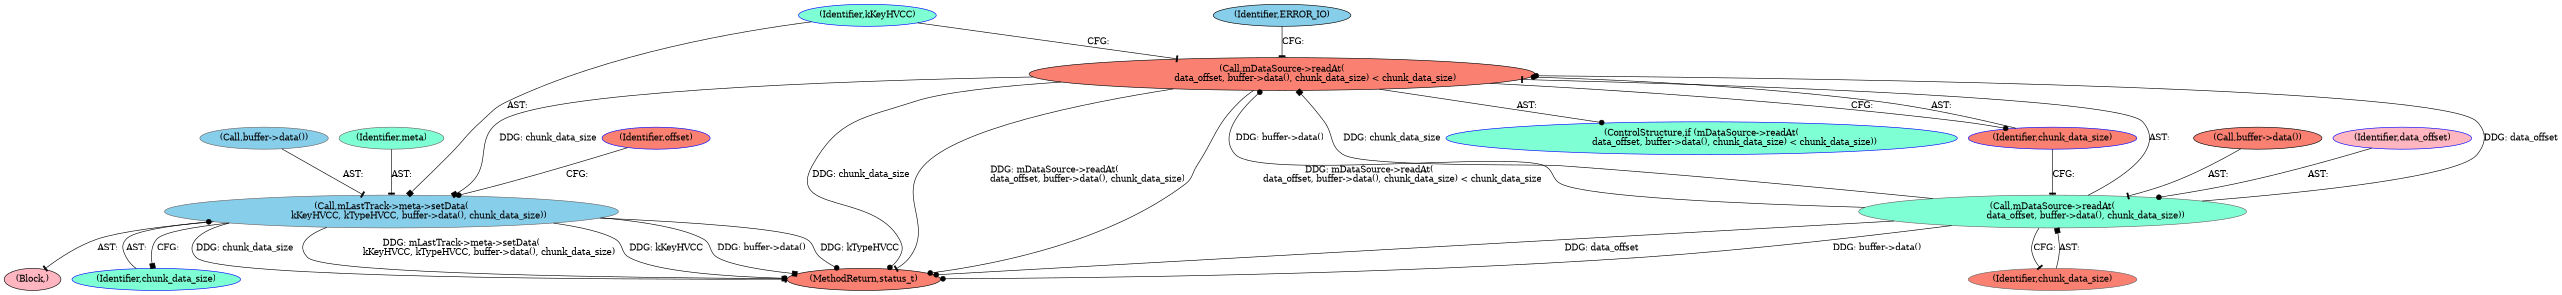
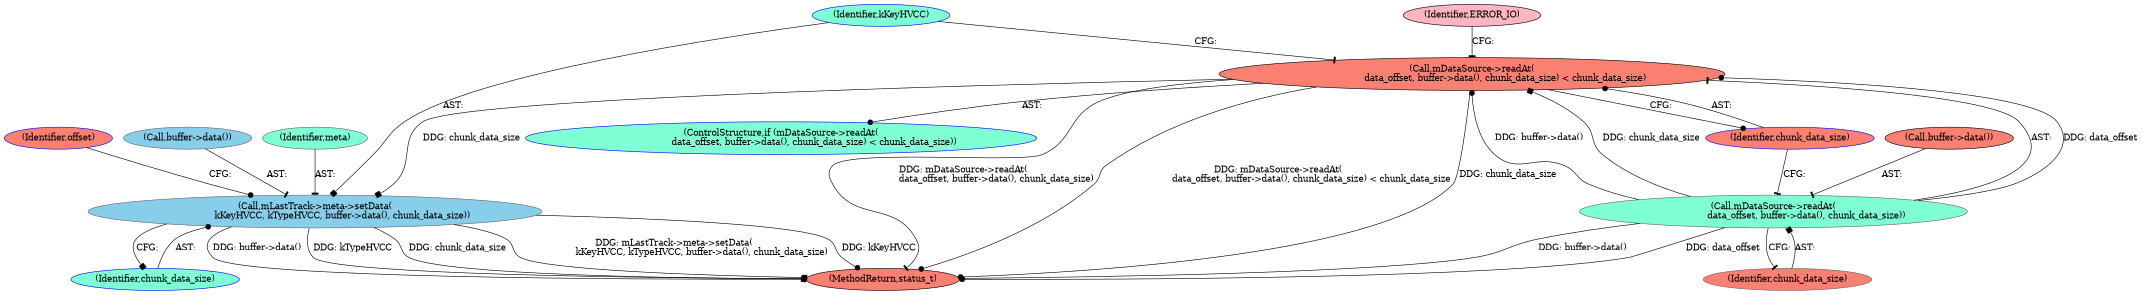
node "(Identifier,ERROR_IO)": fillcolor skyblue -> lightpink
node "(Identifier,data_offset)": removed
node "(Block,)": removed
